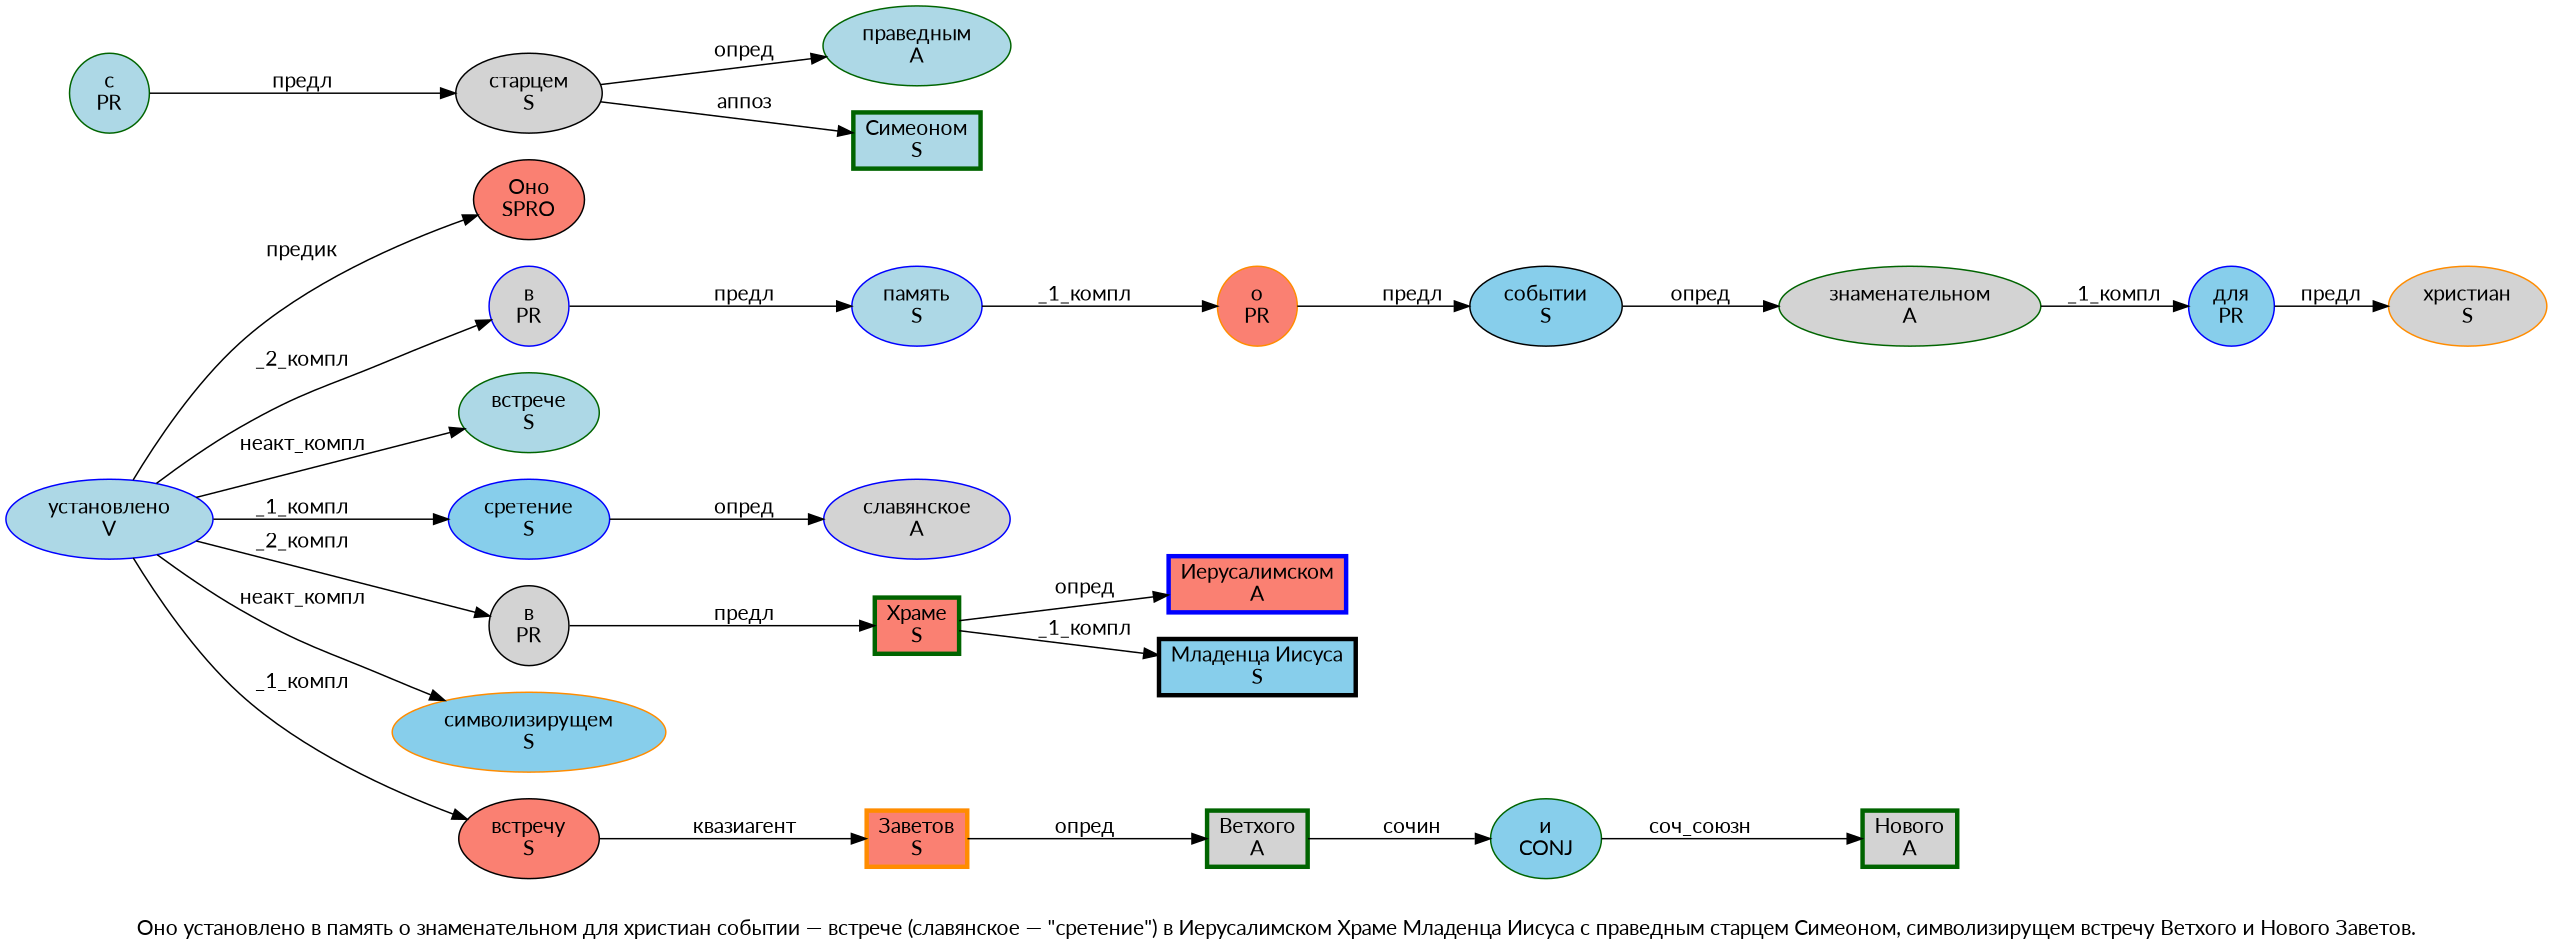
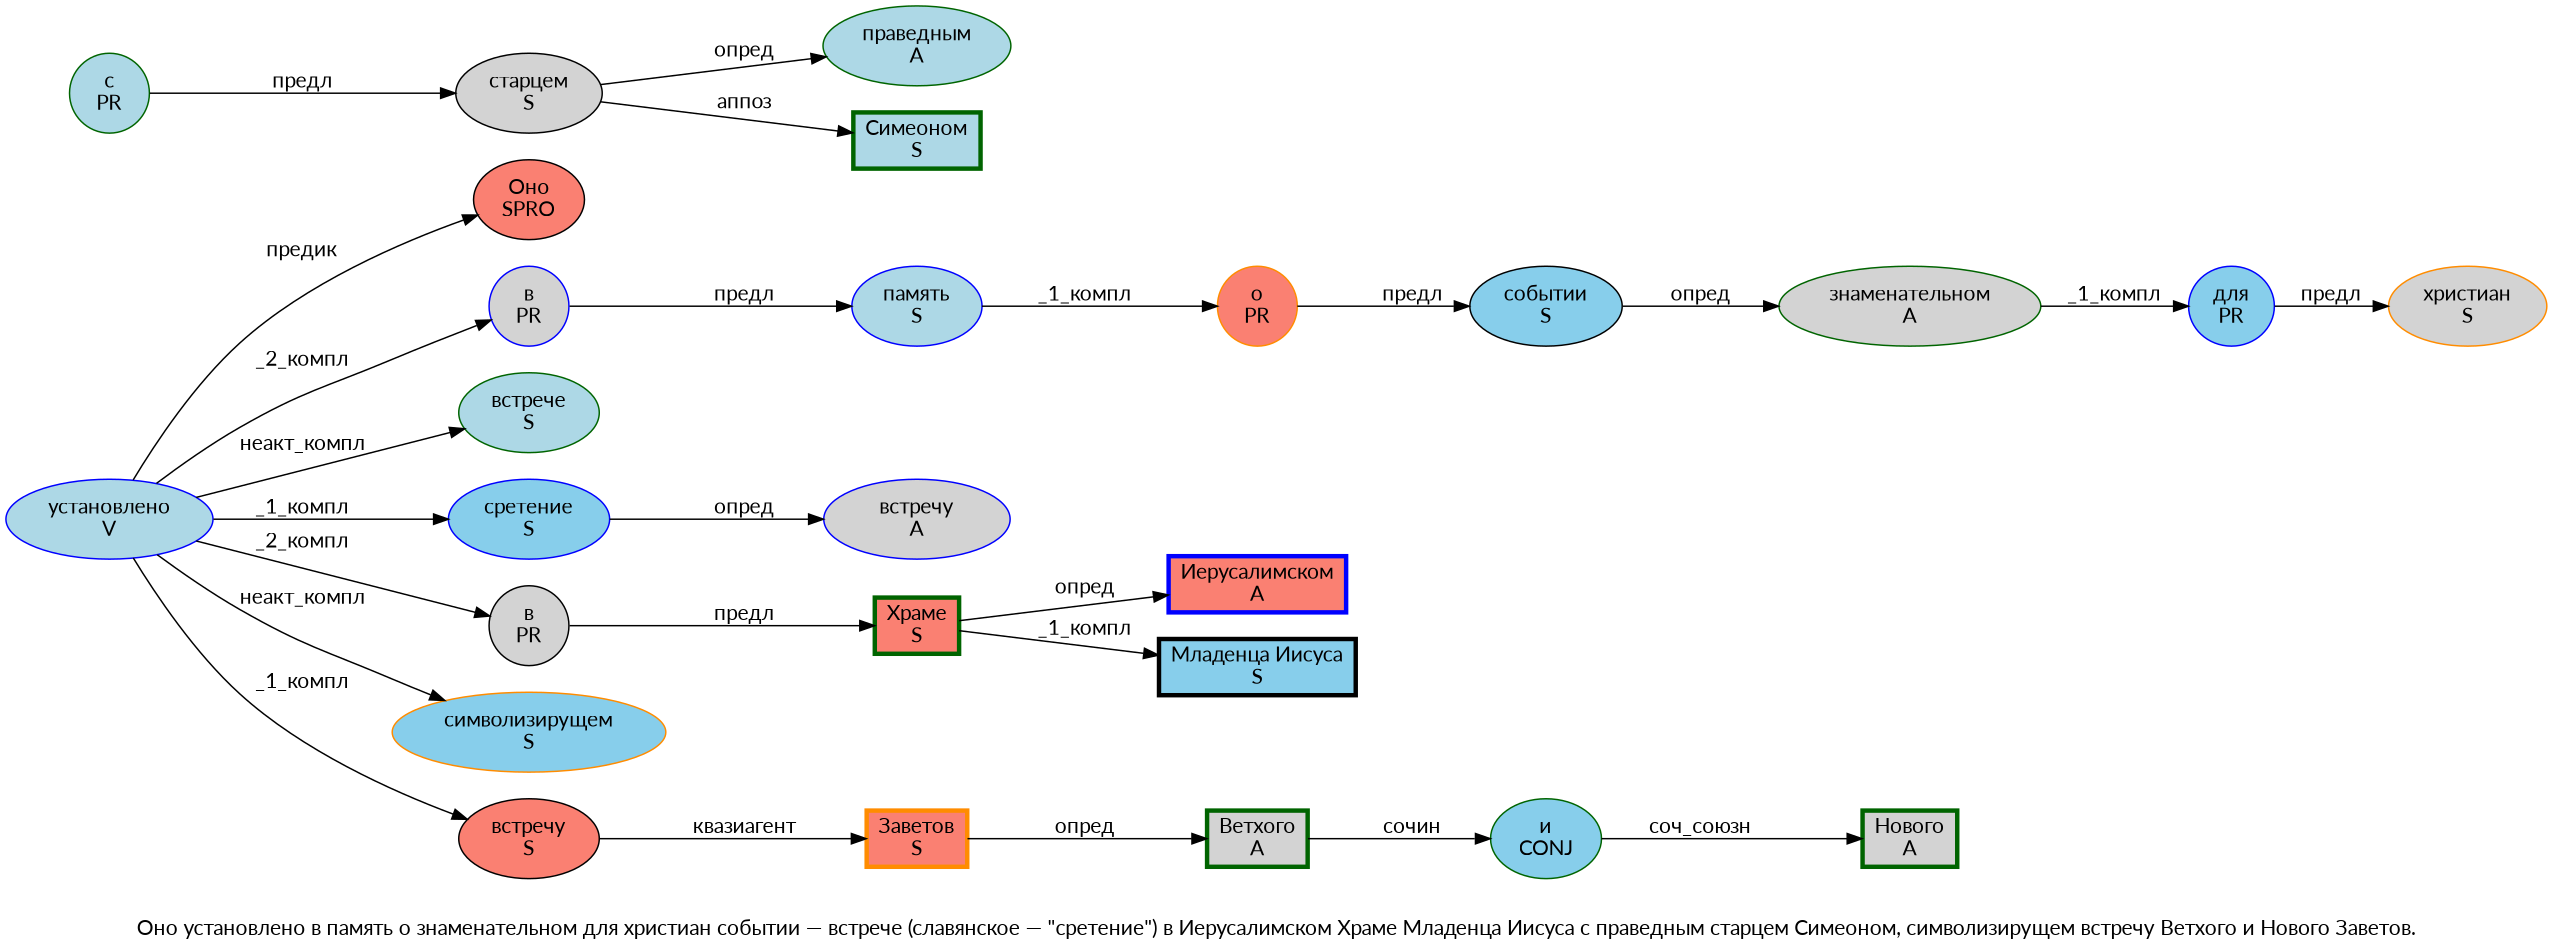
node "славянское A": label "славянское A" -> "встречу A"
